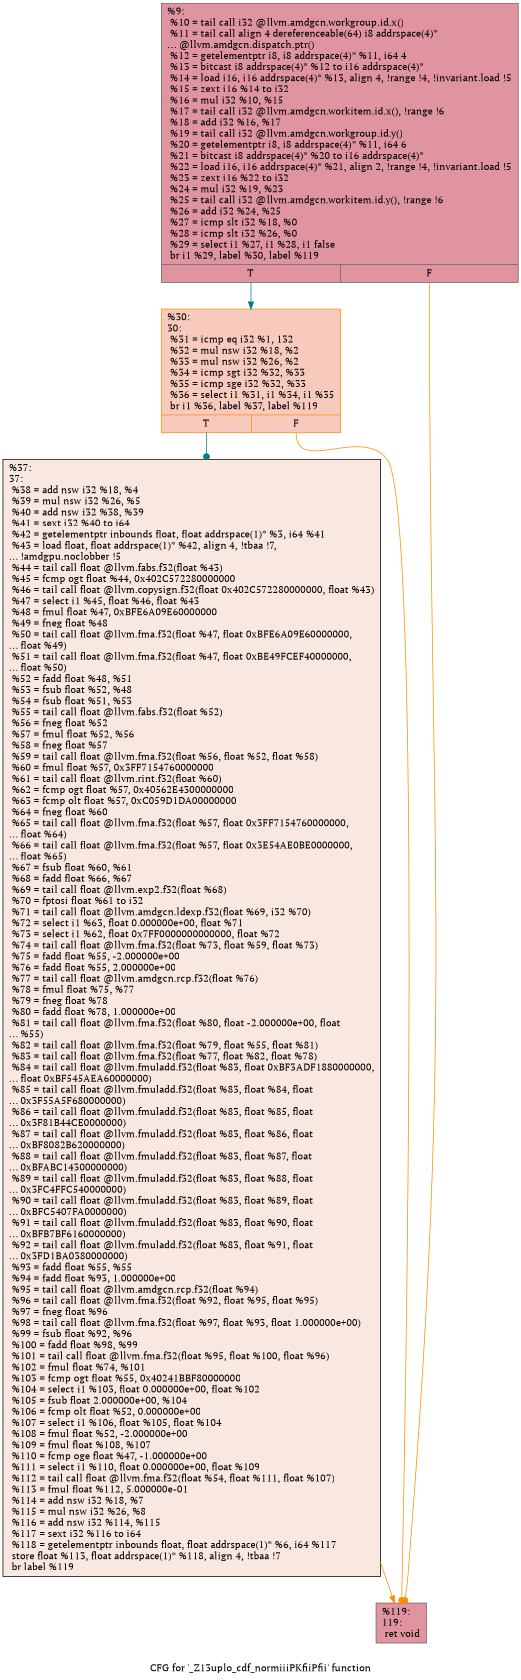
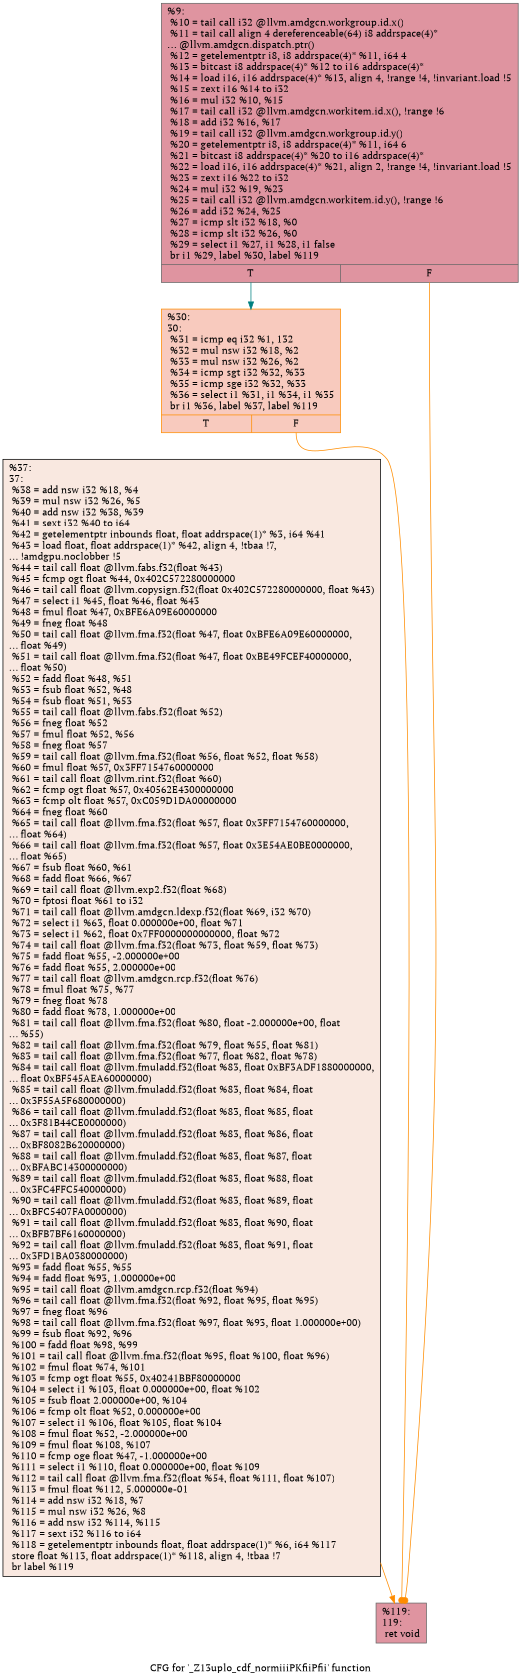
edge "%30:" -> "%37:": removed
